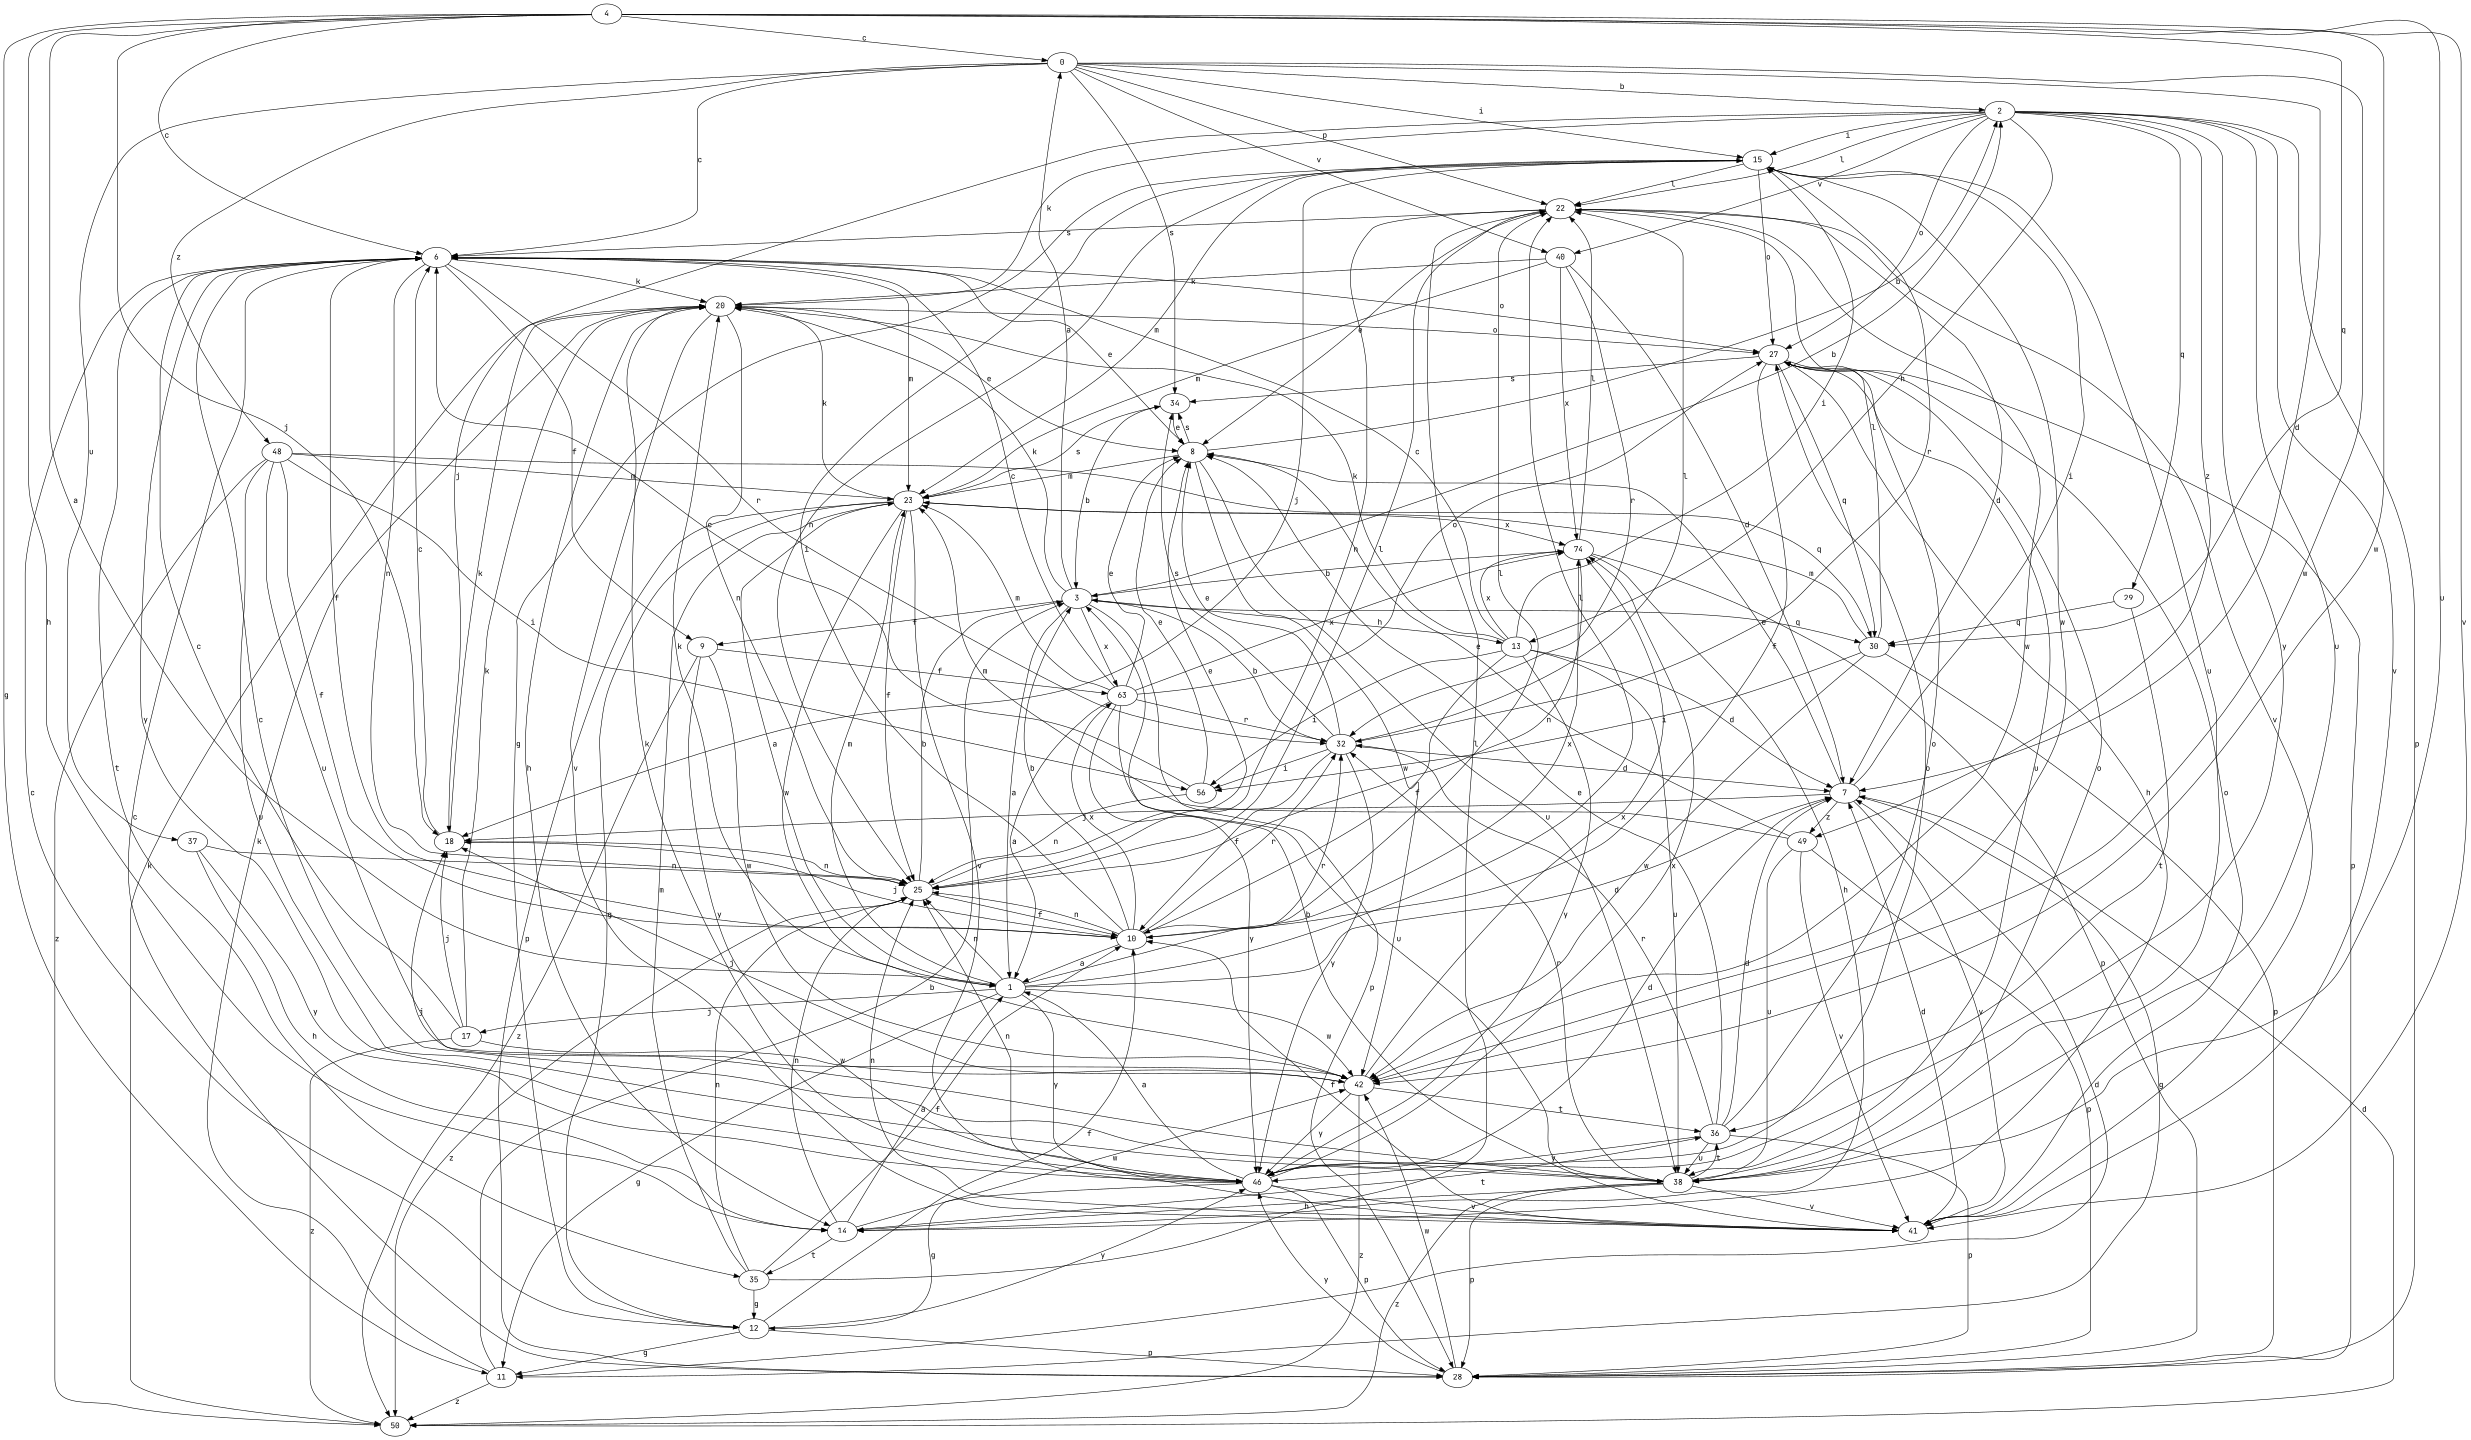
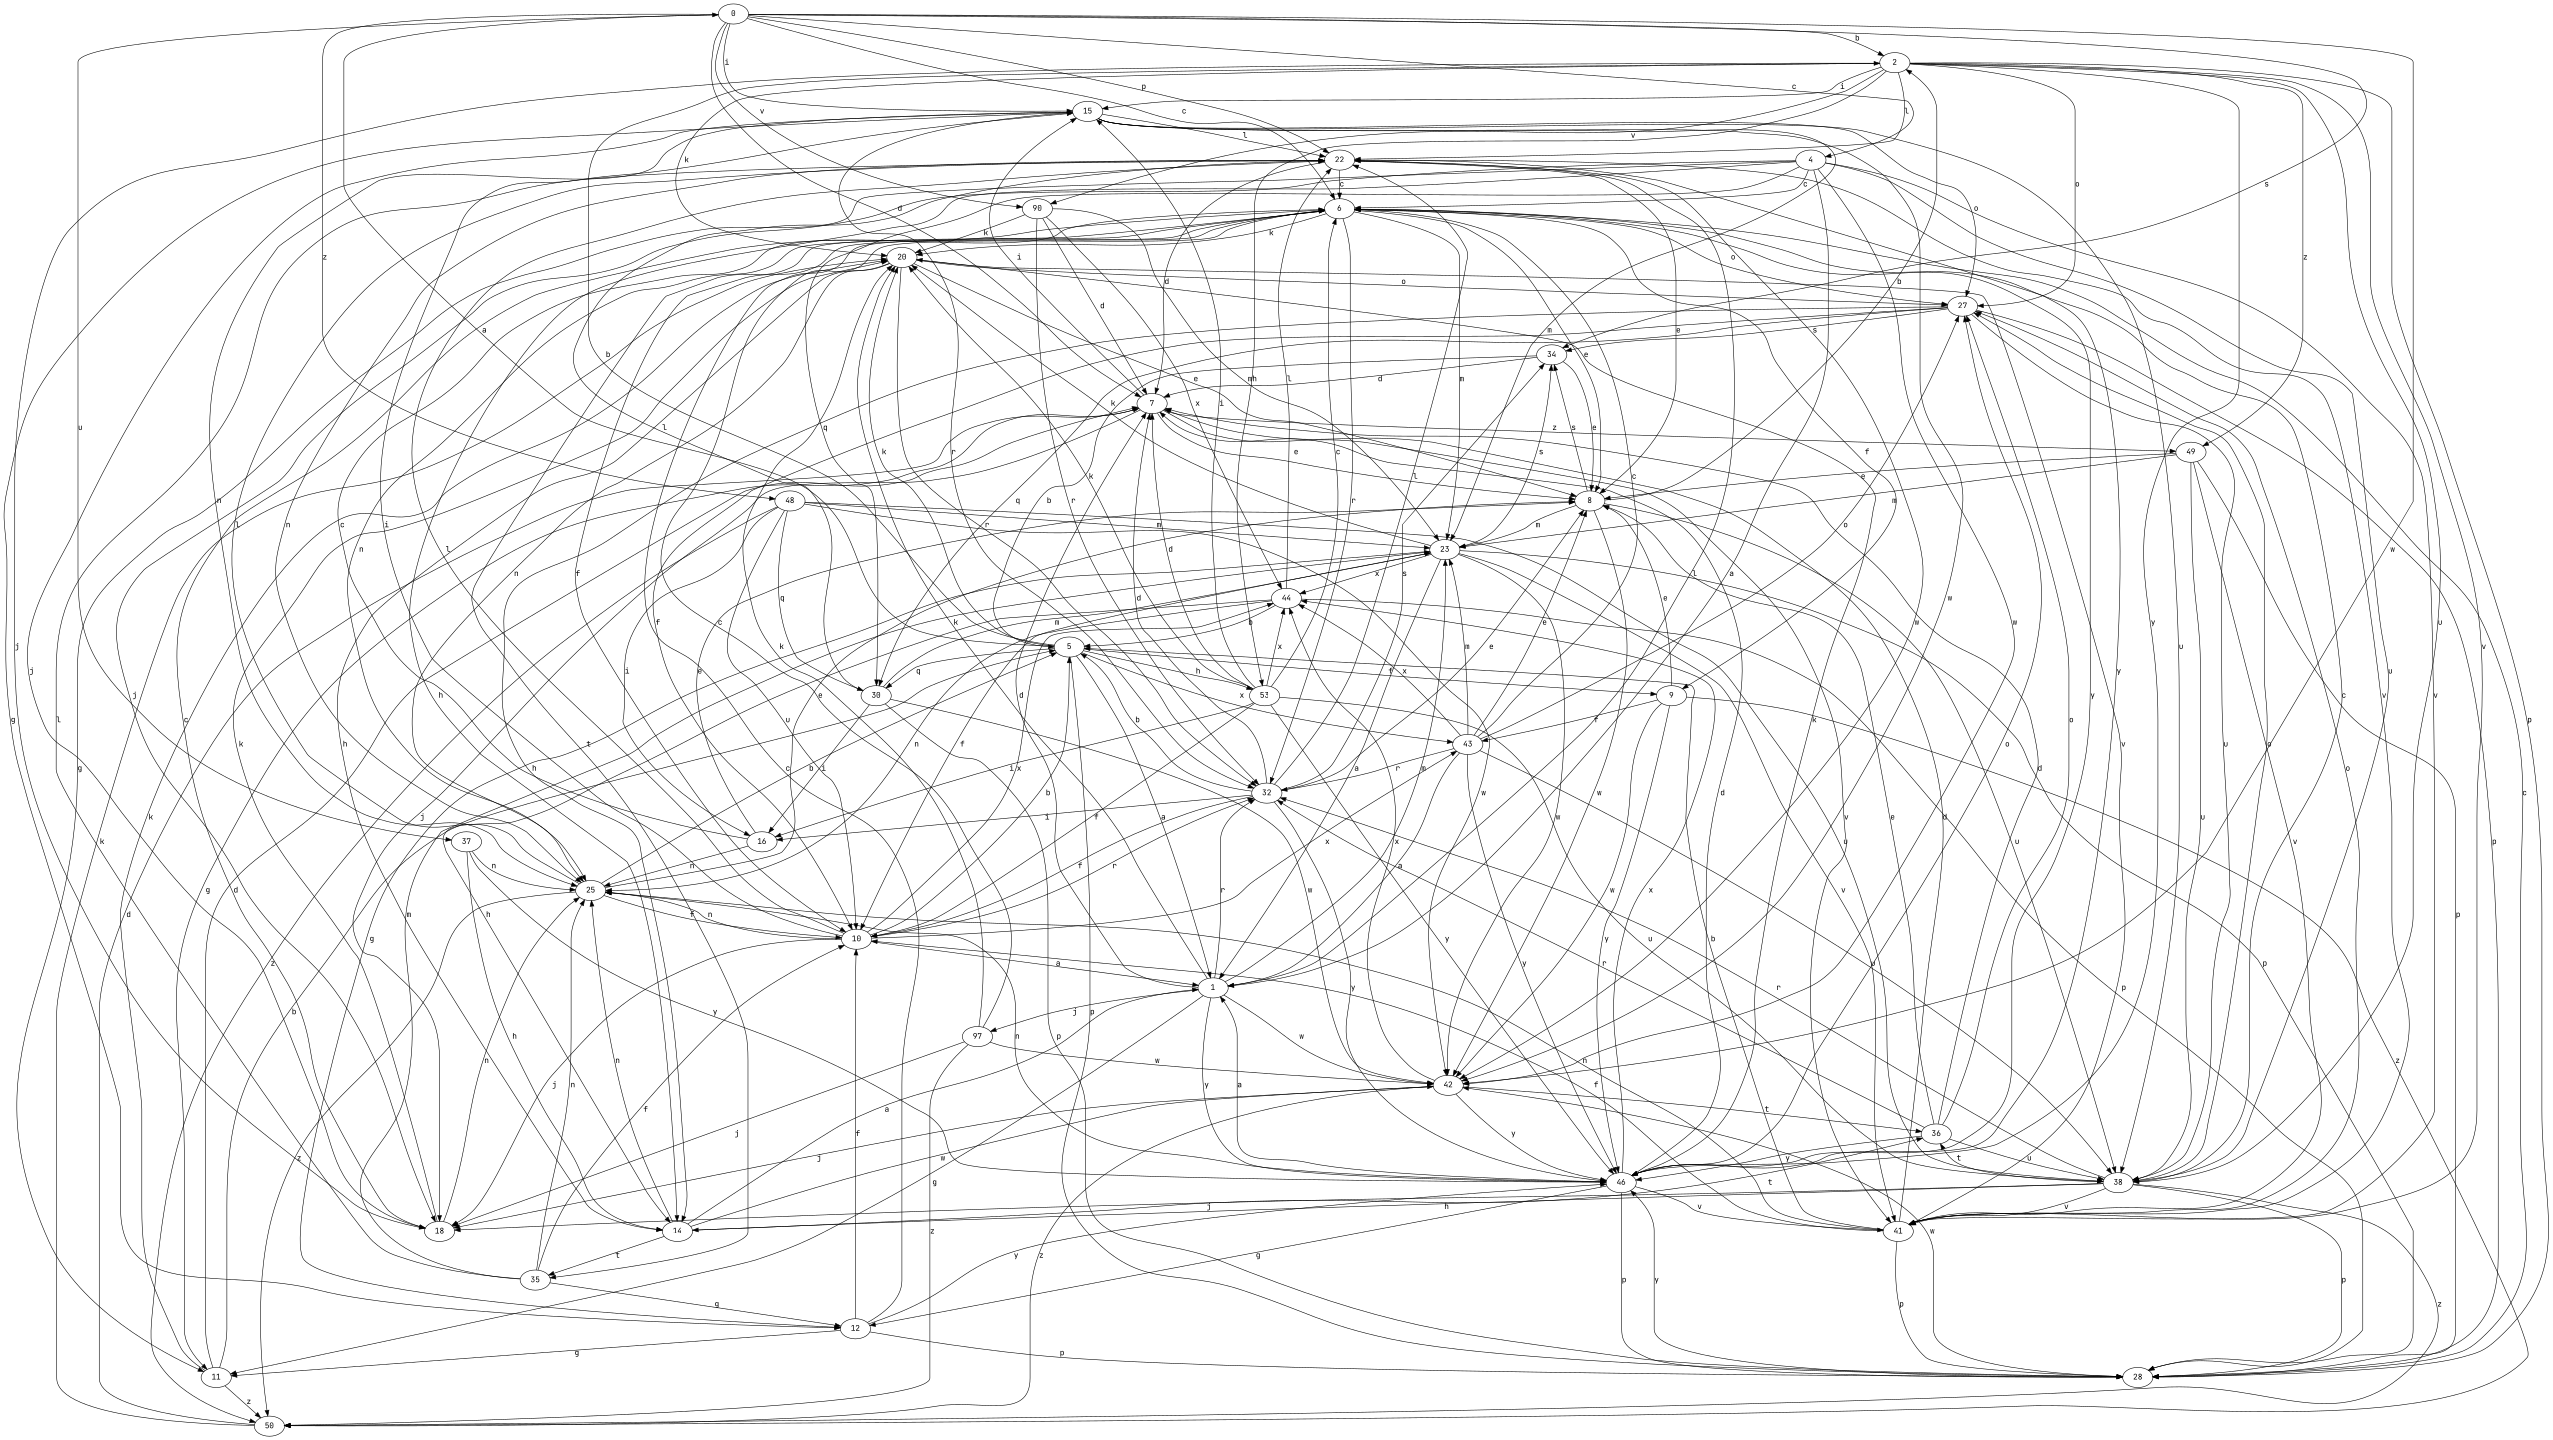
edge "4" -> "0": reversed
edge "22" -> "6": label "s" -> "c"
node "40": label "40" -> "90"
edge "34" -> "7": added, label "d"
edge "20" -> "32": added, label "r"
edge "22" -> "46": added, label "y"
node "74": label "74" -> "44"
edge "9" -> "8": added, label "e"
node "3": label "3" -> "5"
node "29": removed
node "13": label "13" -> "53"
edge "23" -> "25": now "23" -> "10"
edge "48" -> "10": label "f" -> "u"
node "63": label "63" -> "43"
edge "48" -> "42": label "u" -> "w"
node "56": label "56" -> "16"
edge "1" -> "25": removed, label "n"
node "17": label "17" -> "97"
edge "36" -> "28": now "41" -> "28"
